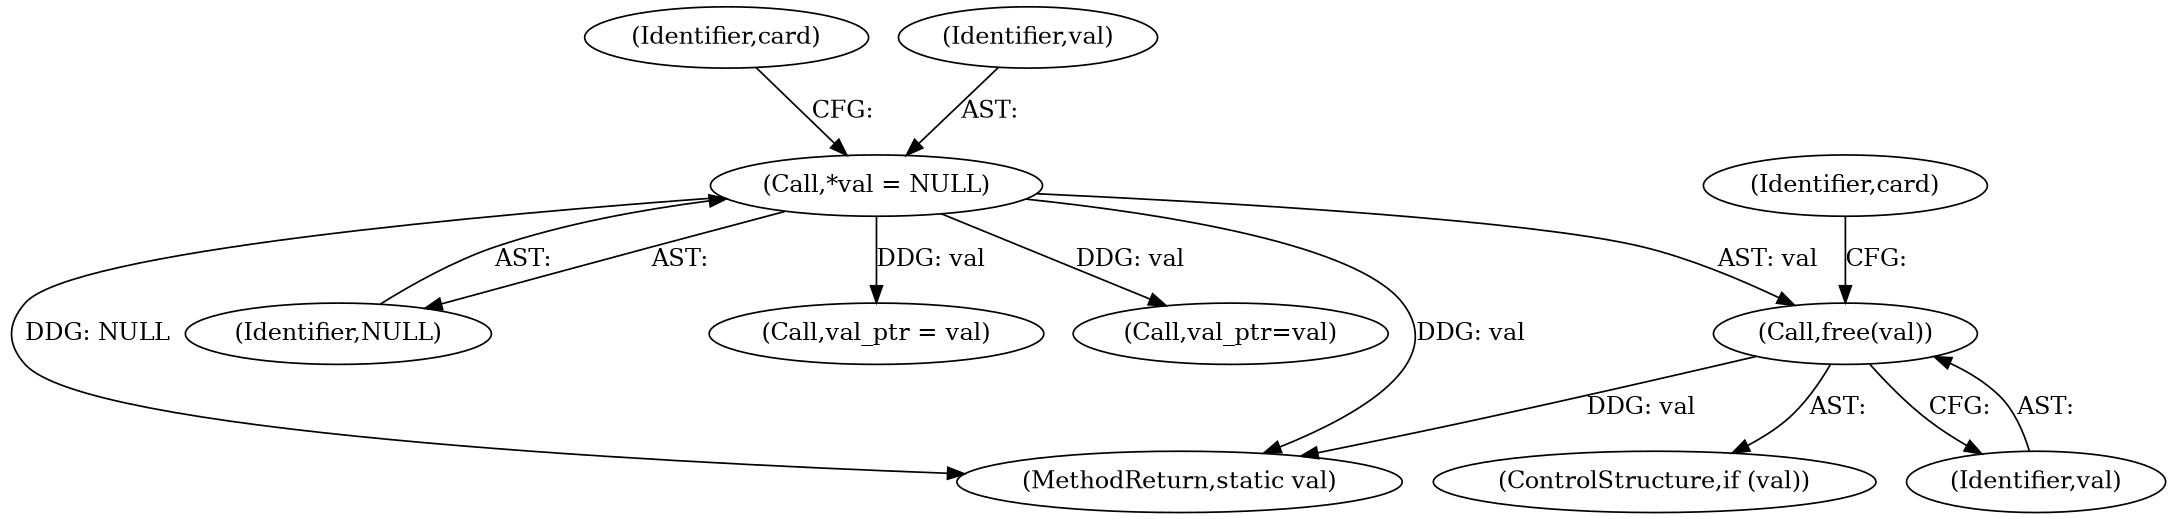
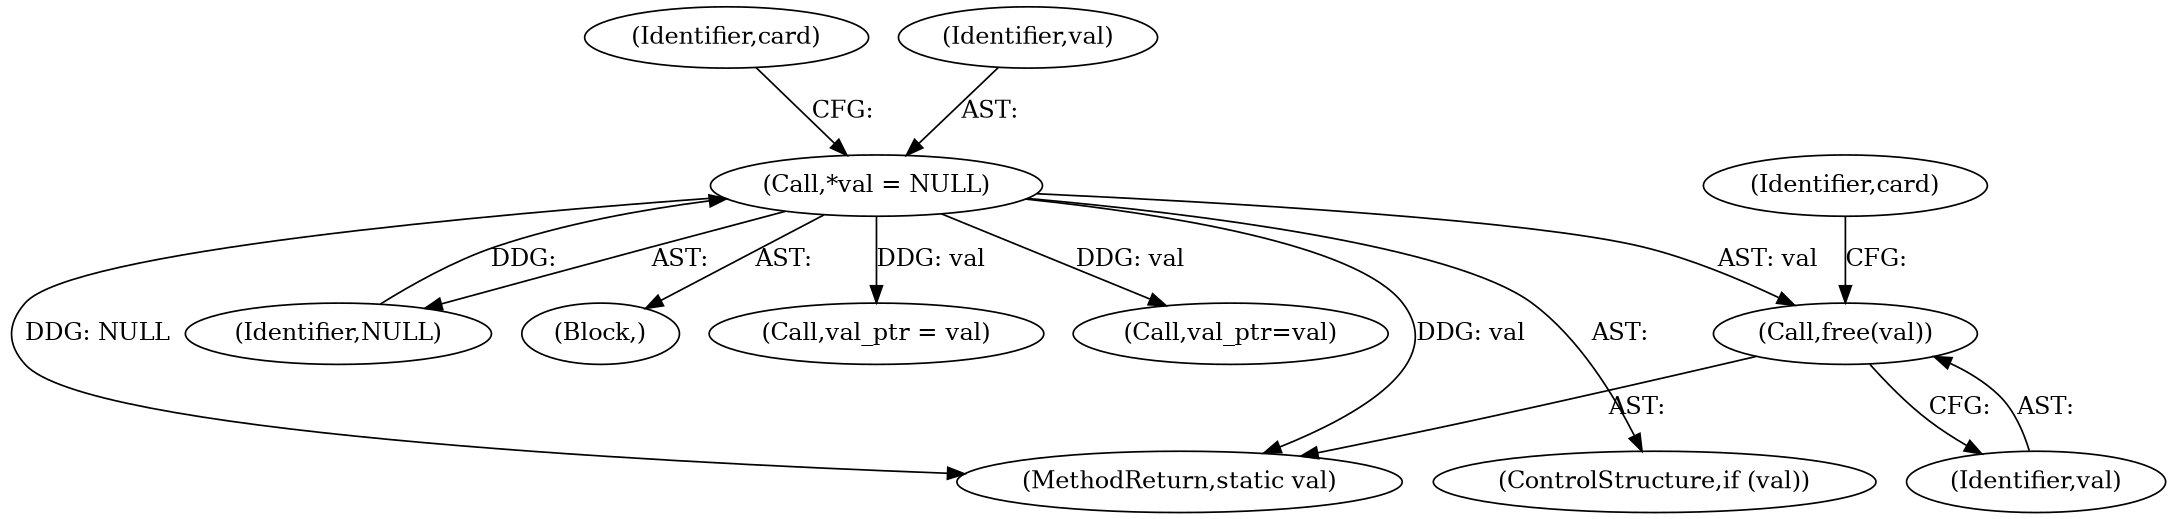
edge "(Identifier,NULL)" -> "(Call,*val = NULL)": label "AST: " -> "DDG: "
node "(Block,)": added
edge "(Call,free(val))" -> "(MethodReturn,static val)": label "DDG: val" -> "AST: "
edge "(Call,free(val))" -> "(ControlStructure,if (val))": now "(Call,*val = NULL)" -> "(ControlStructure,if (val))"
